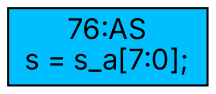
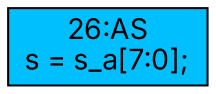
node "76:AS s = s_a[7:0];": label "76:AS s = s_a[7:0];" -> "26:AS s = s_a[7:0];"
